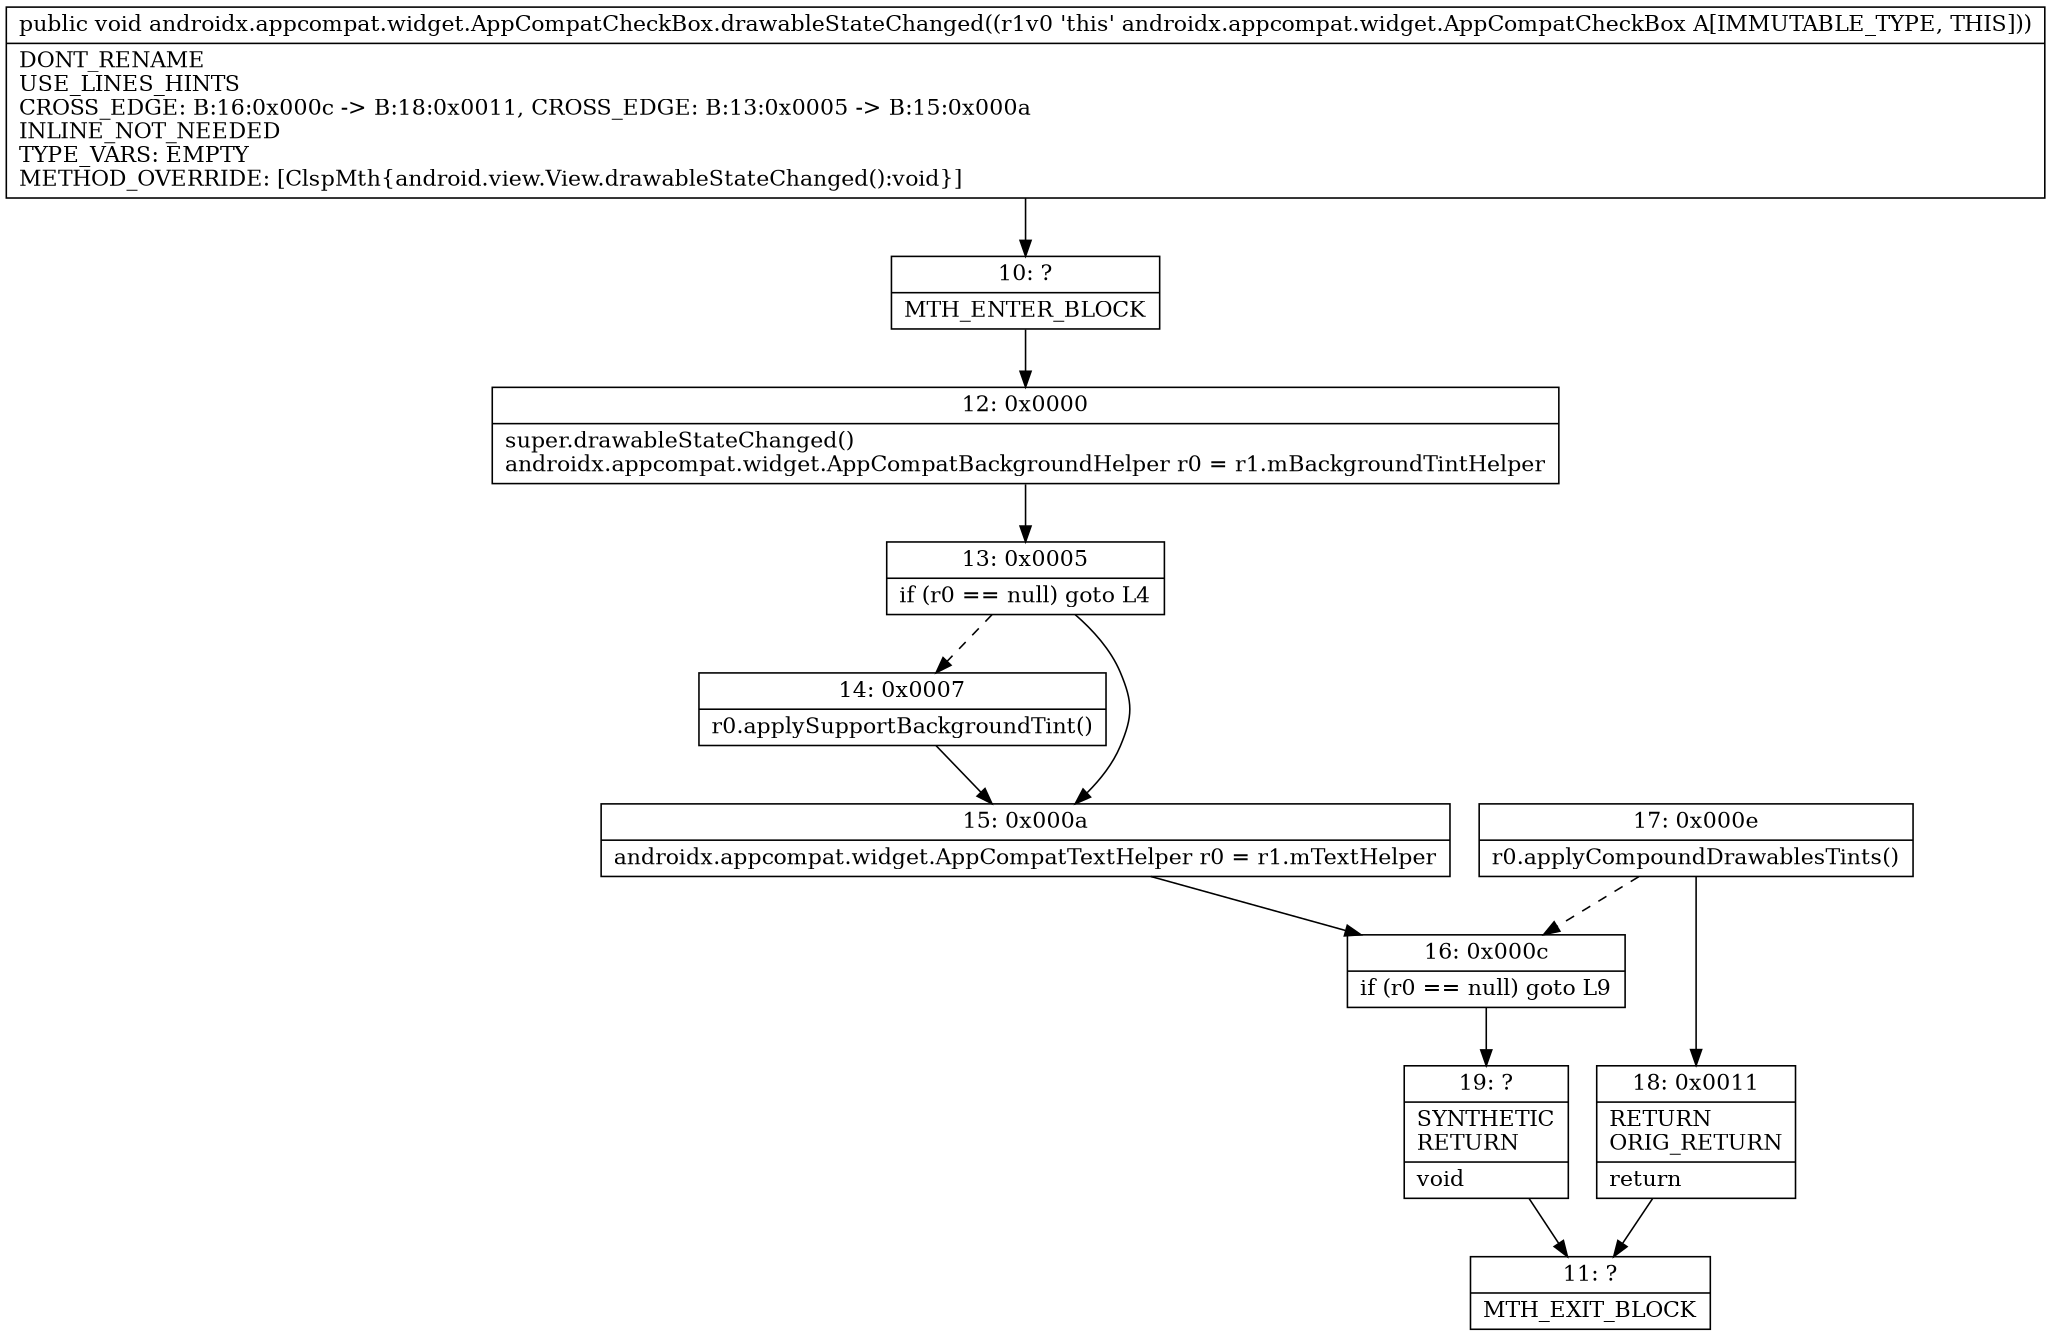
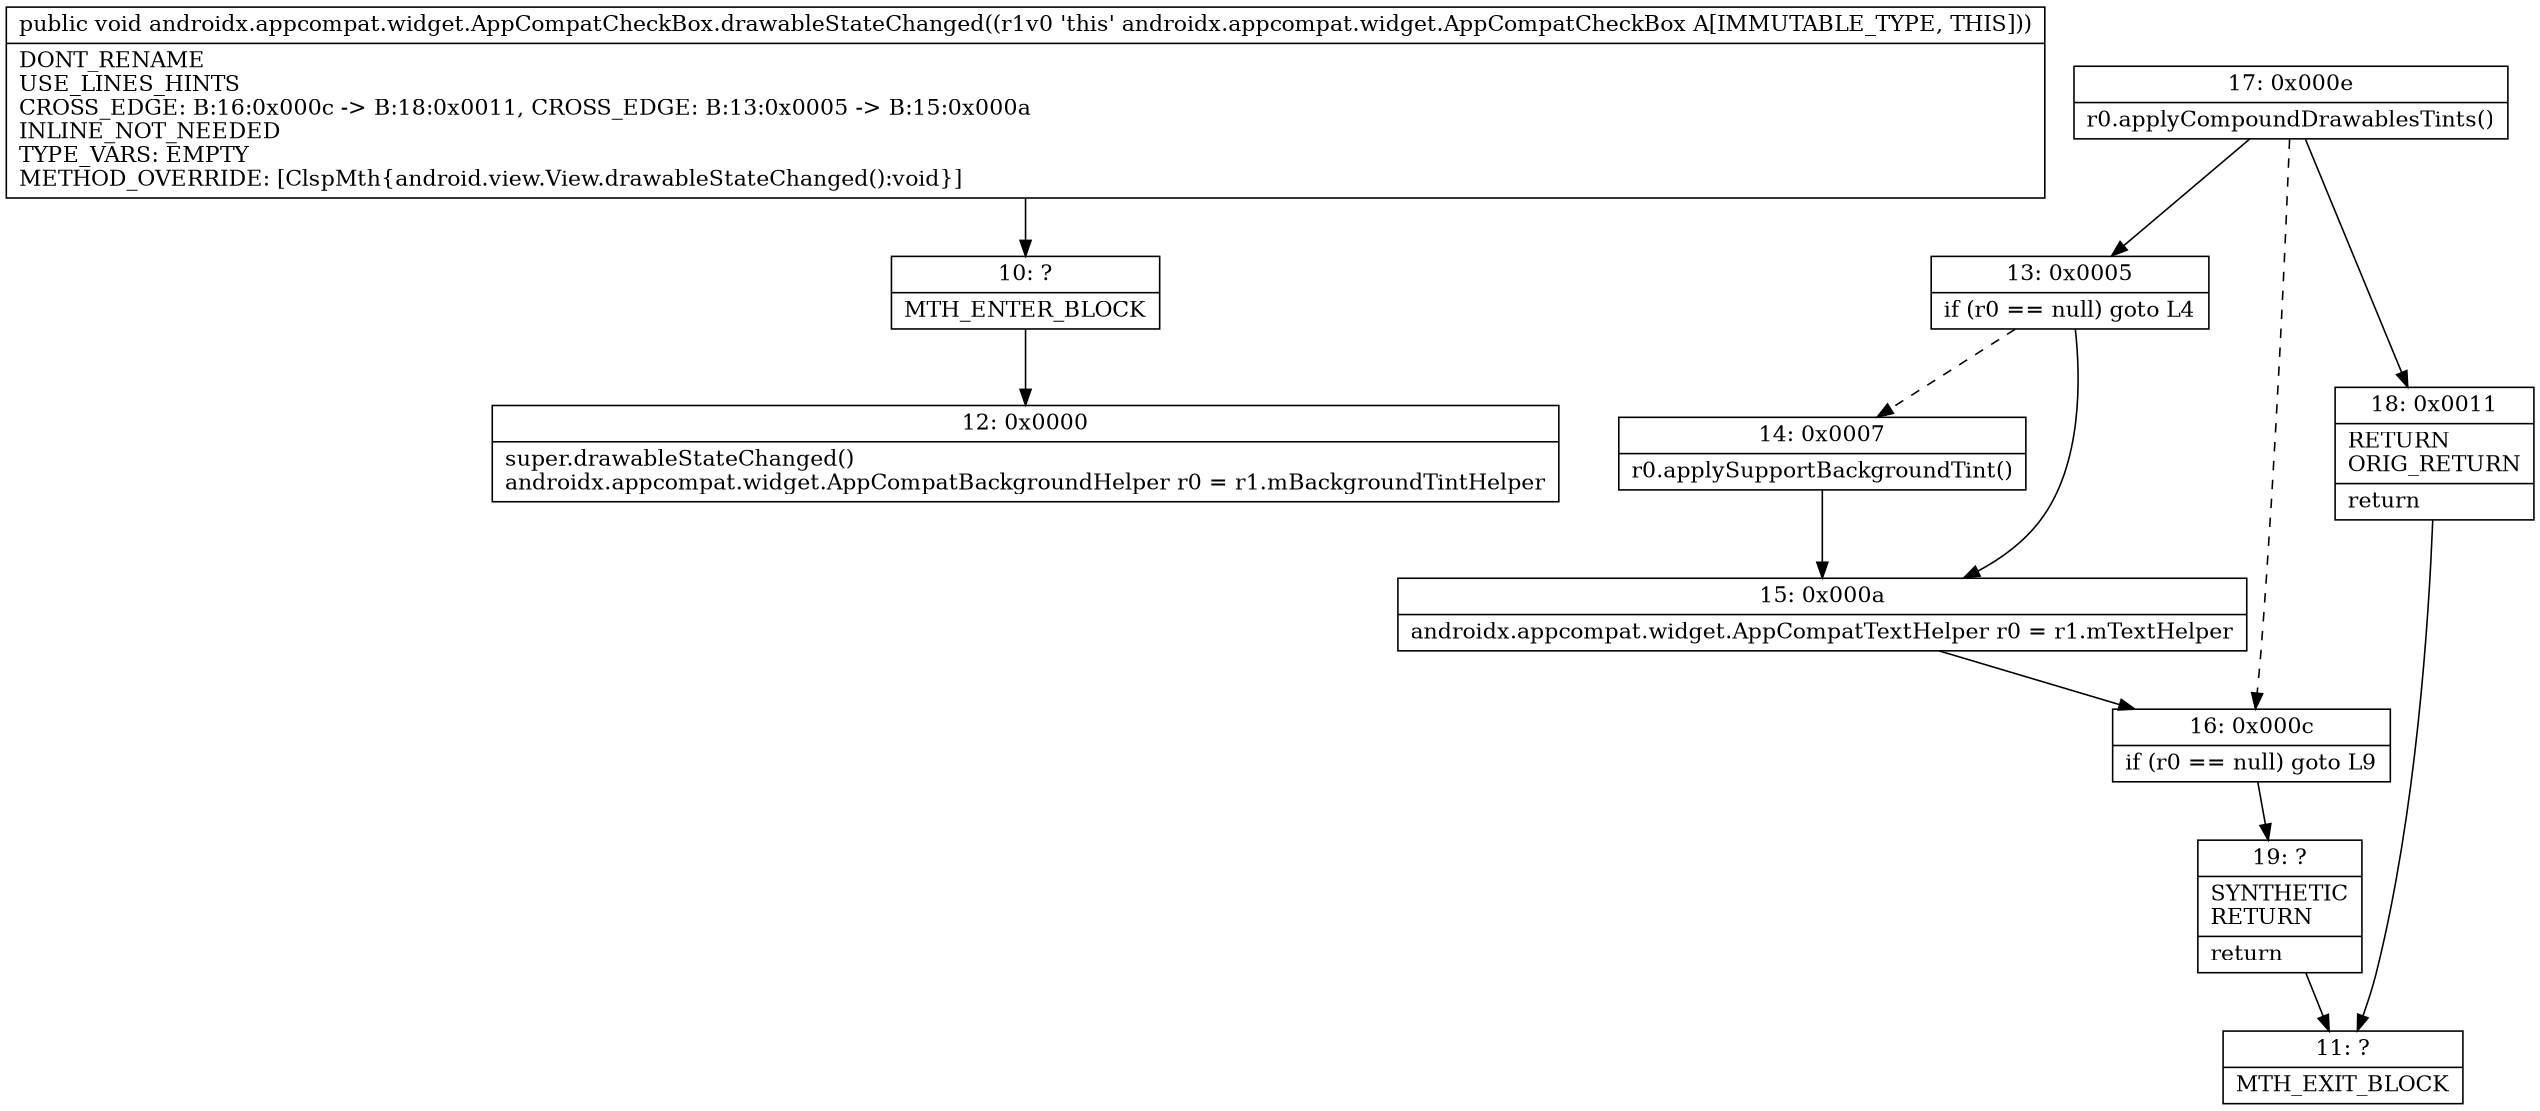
edge "12: 0x0000" -> "13: 0x0005": now "17: 0x000e" -> "13: 0x0005"
node "19: ?": text "void" -> "return"
